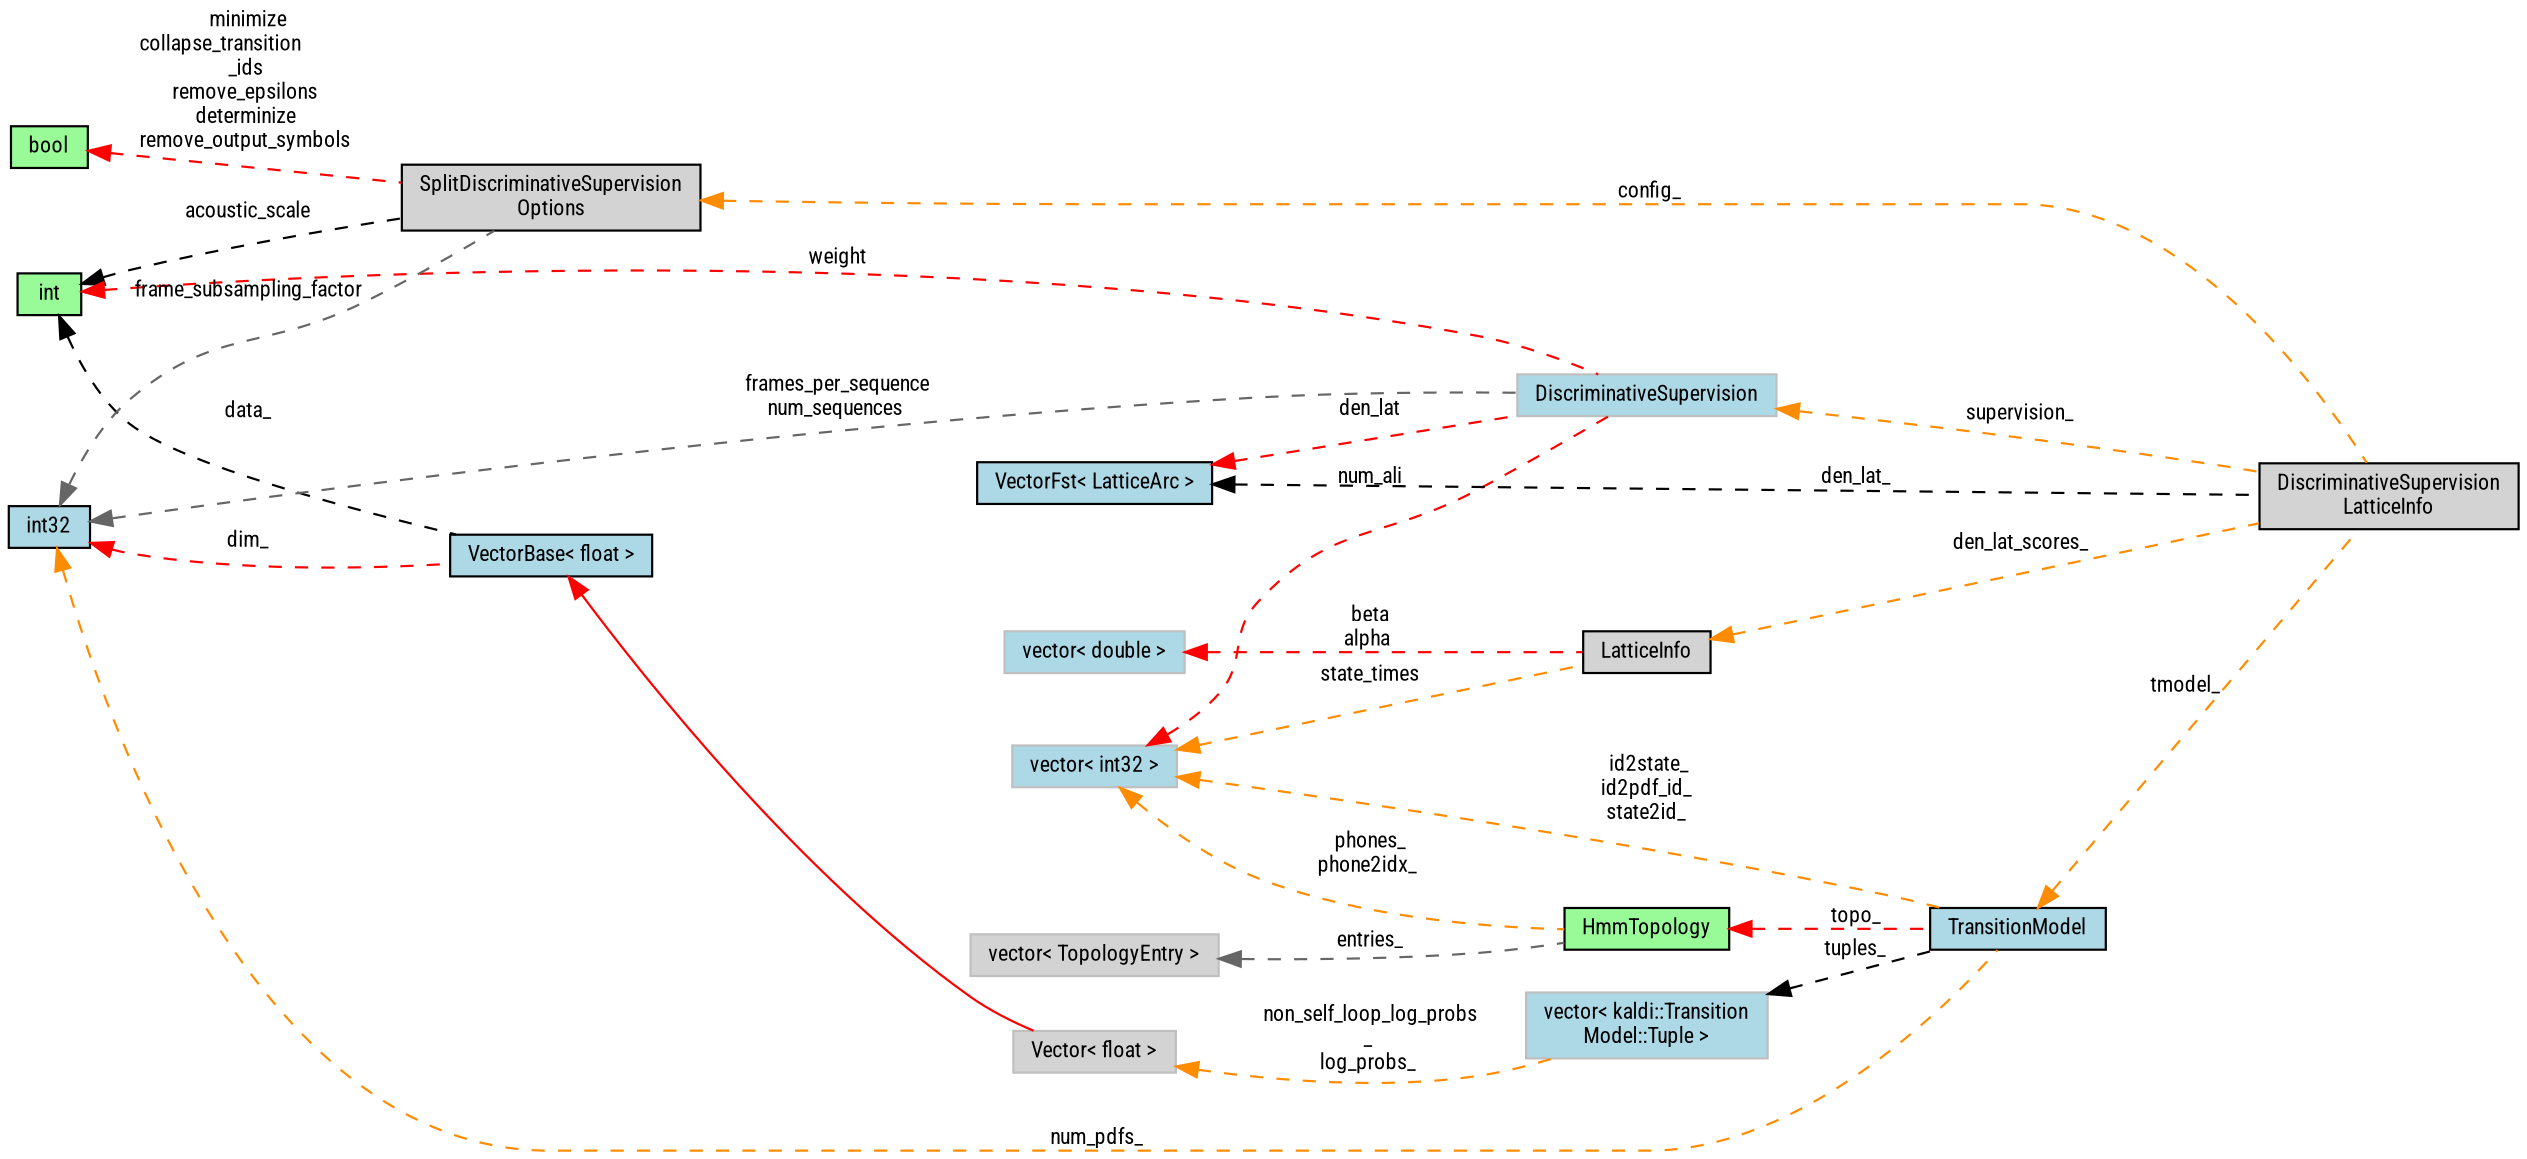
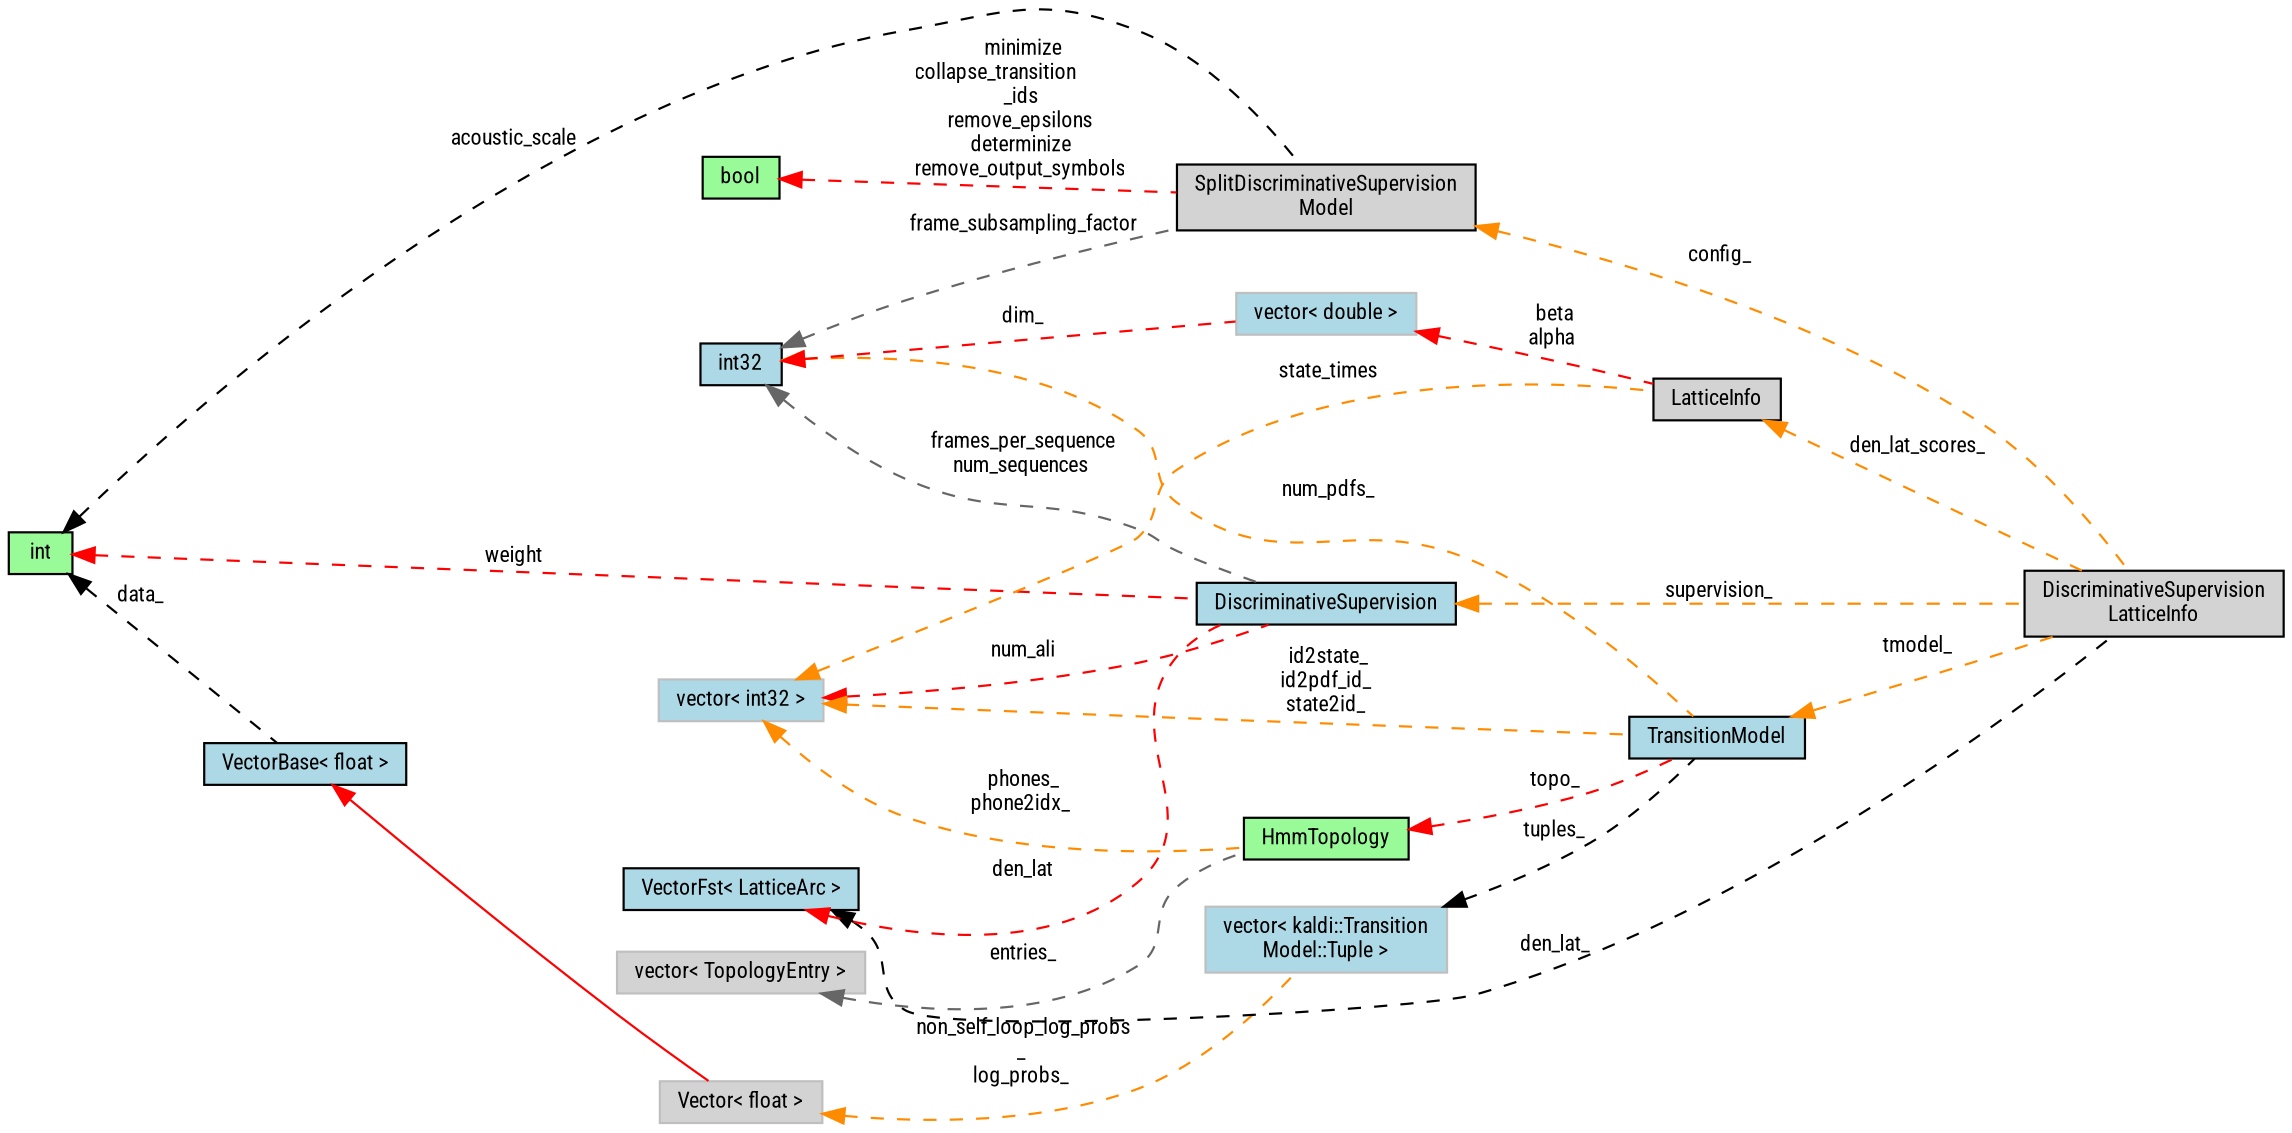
node "SplitDiscriminativeSupervision Options": label "SplitDiscriminativeSupervision Options" -> "SplitDiscriminativeSupervision Model"
node "DiscriminativeSupervision": color grey75 -> black
edge "VectorBase< float >" -> "int32": now "vector< double >" -> "int32"
